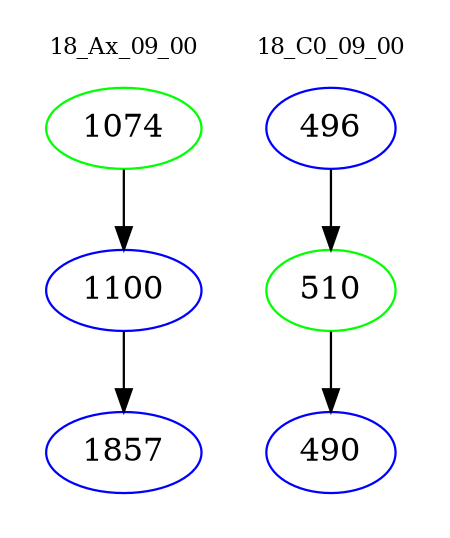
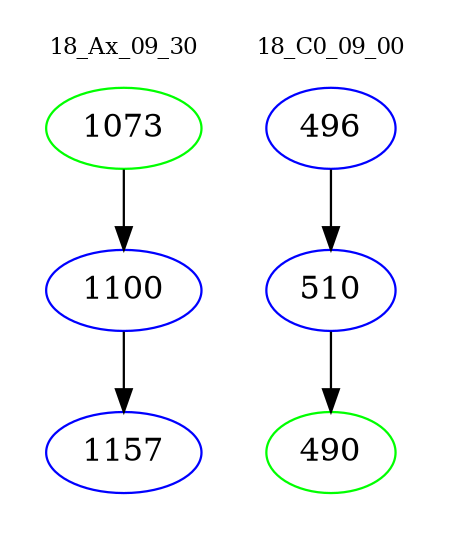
cluster "18_Ax_09_00": label "18_Ax_09_00" -> "18_Ax_09_30"
node "1074": label "1074" -> "1073"
node "510": color green -> blue
node "1857": label "1857" -> "1157"
node "490": color blue -> green
